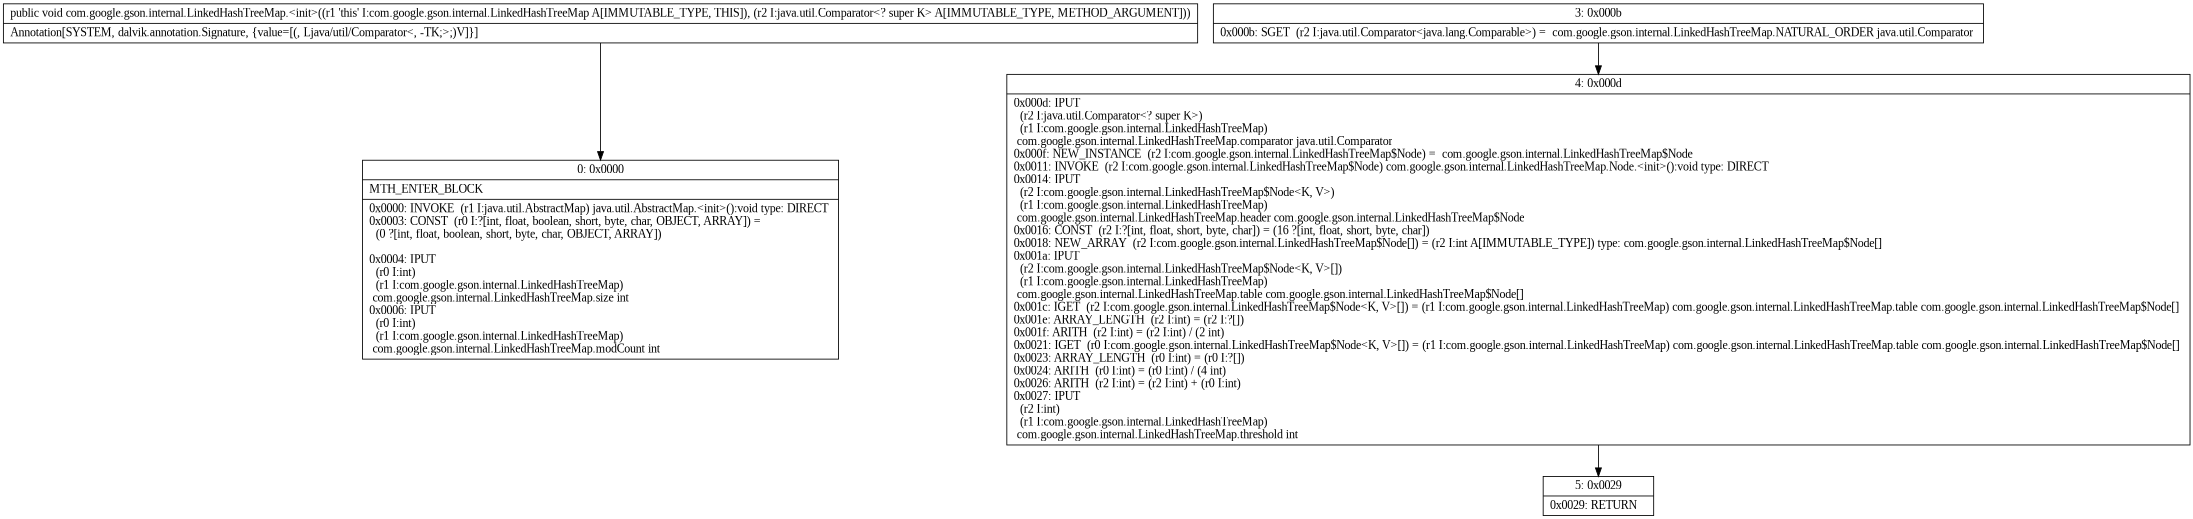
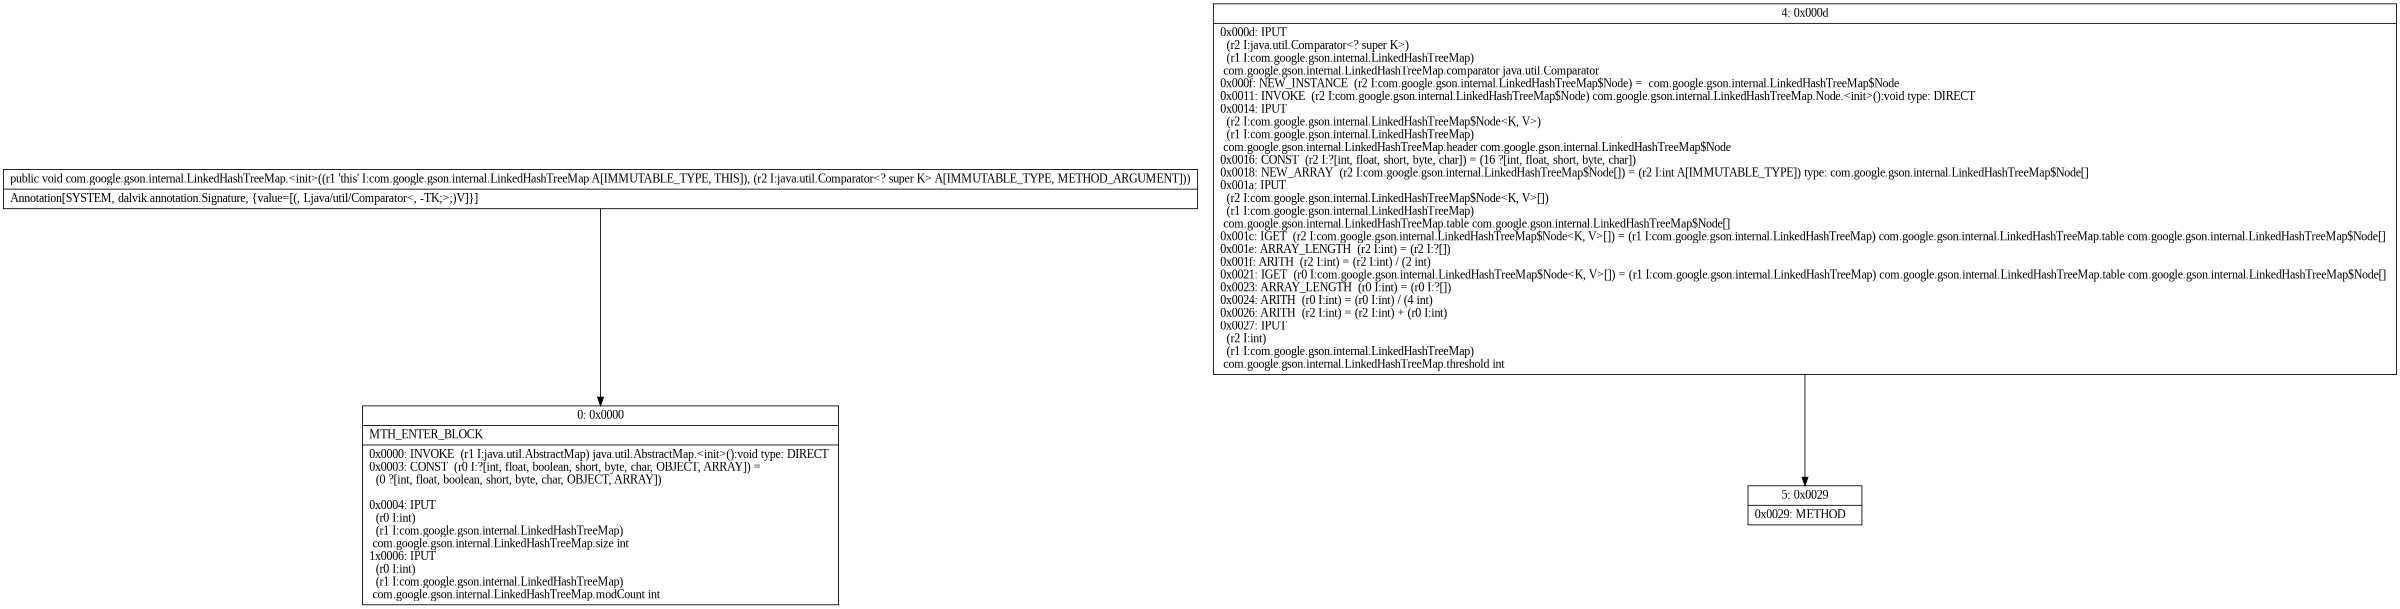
node "3: 0x000b": removed
node "0: 0x0000": text "0x0006: IPUT" -> "1x0006: IPUT"
node "5: 0x0029": text "0x0029: RETURN" -> "0x0029: METHOD"
